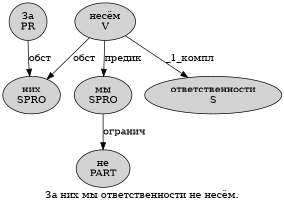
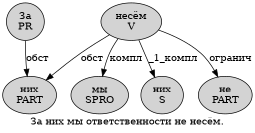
edge "несём V" -> "мы SPRO": label "предик" -> "компл"
node "них SPRO": label "них SPRO" -> "них PART"
node "ответственности S": label "ответственности S" -> "них S"
edge "мы SPRO" -> "не PART": now "несём V" -> "не PART"
